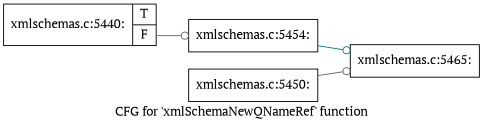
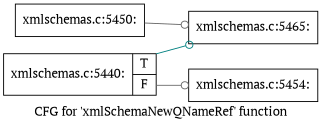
edge "xmlschemas.c:5454:" -> "xmlschemas.c:5465:": now "xmlschemas.c:5440:" -> "xmlschemas.c:5465:"
